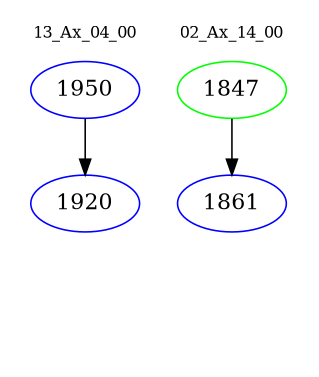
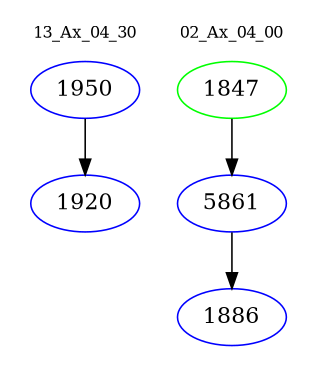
cluster "13_Ax_04_00": label "13_Ax_04_00" -> "13_Ax_04_30"
cluster "02_Ax_14_00": label "02_Ax_14_00" -> "02_Ax_04_00"
node "1861": label "1861" -> "5861"
node "1886": added
